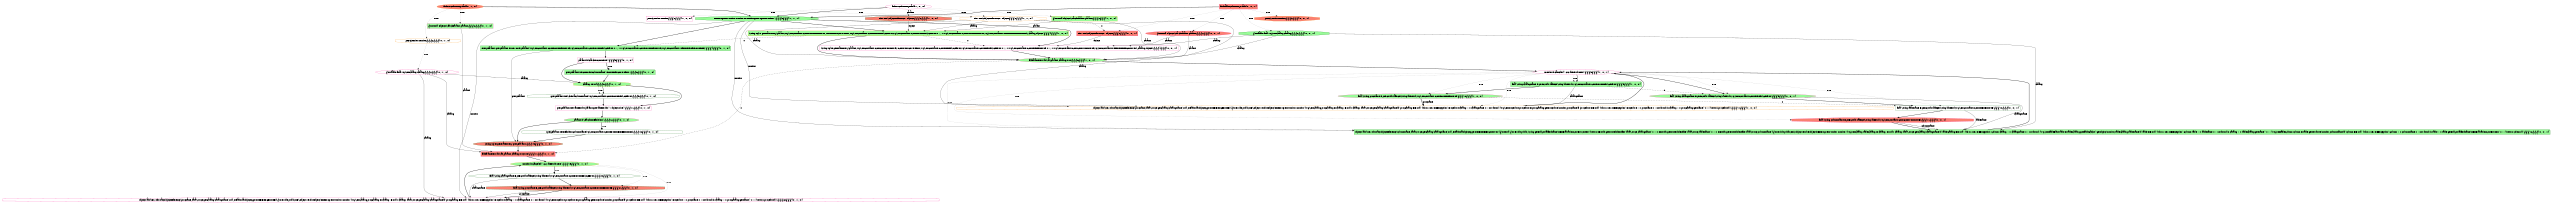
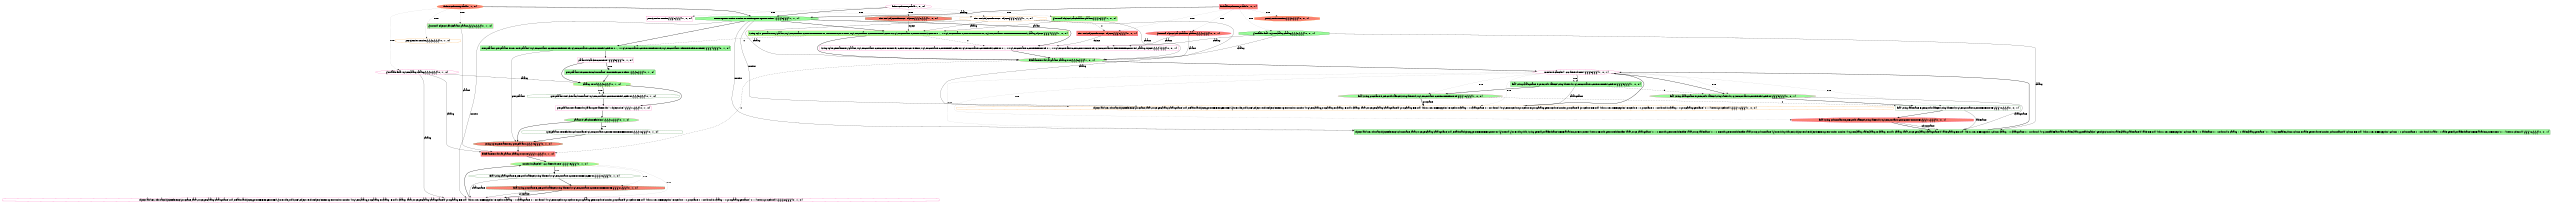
edge "findProceduresByMask['1', '0', '0']" -> "List<DBSObjectReference> objects@@@2@@@['1', '0', '0']": label "params" -> "true"
edge "findProceduresByMask['1', '0', '0']" -> "List<DBSObjectReference> objects@@@2@@@['1', '1', '0']": label "true" -> "catalog"
edge "JDBCSession session@@@2@@@['0', '1', '0']" -> "@Nullable final MySQLCatalog catalog@@@2@@@['0', '1', '0']": now "findProceduresByMask['0', '1', '0']" -> "@Nullable final MySQLCatalog catalog@@@2@@@['0', '1', '0']"
